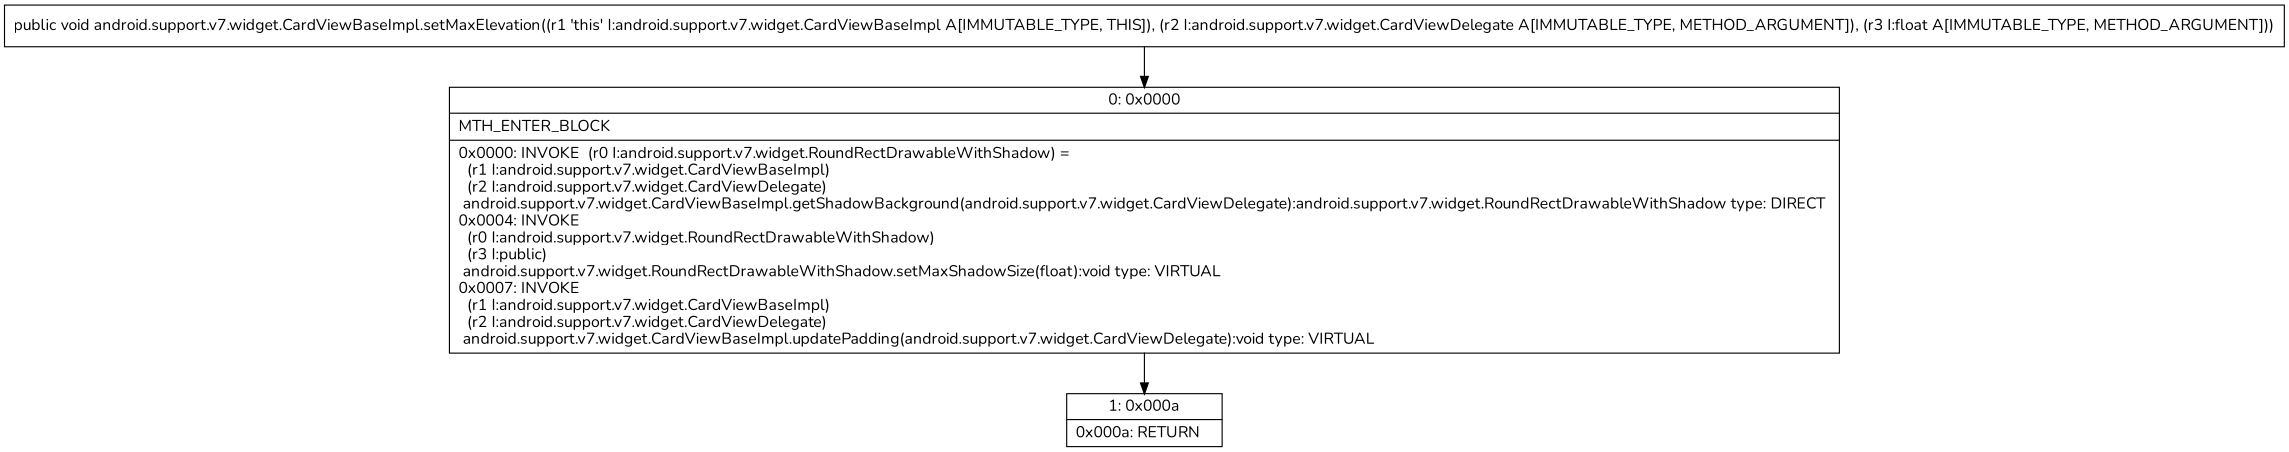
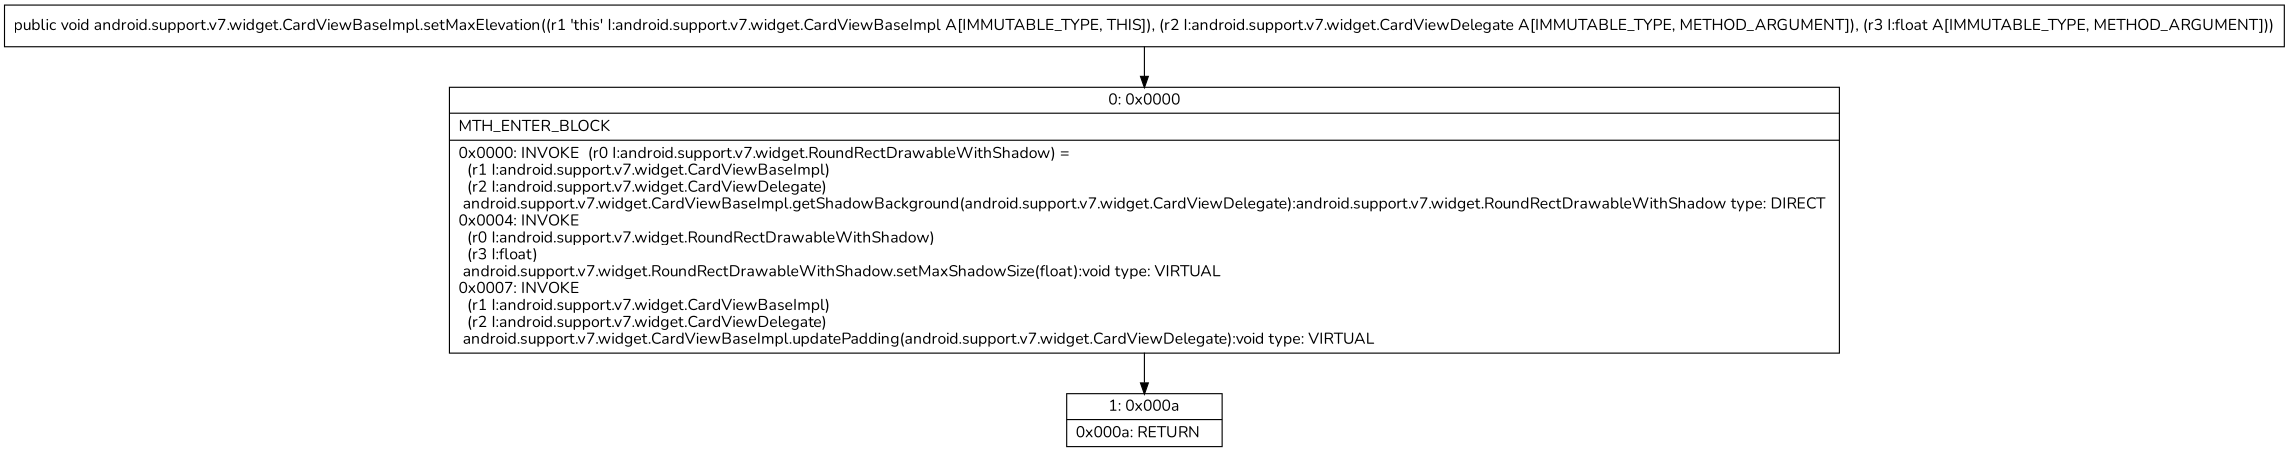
node "0: 0x0000": text "(r3 I:public)" -> "(r3 I:float)"
